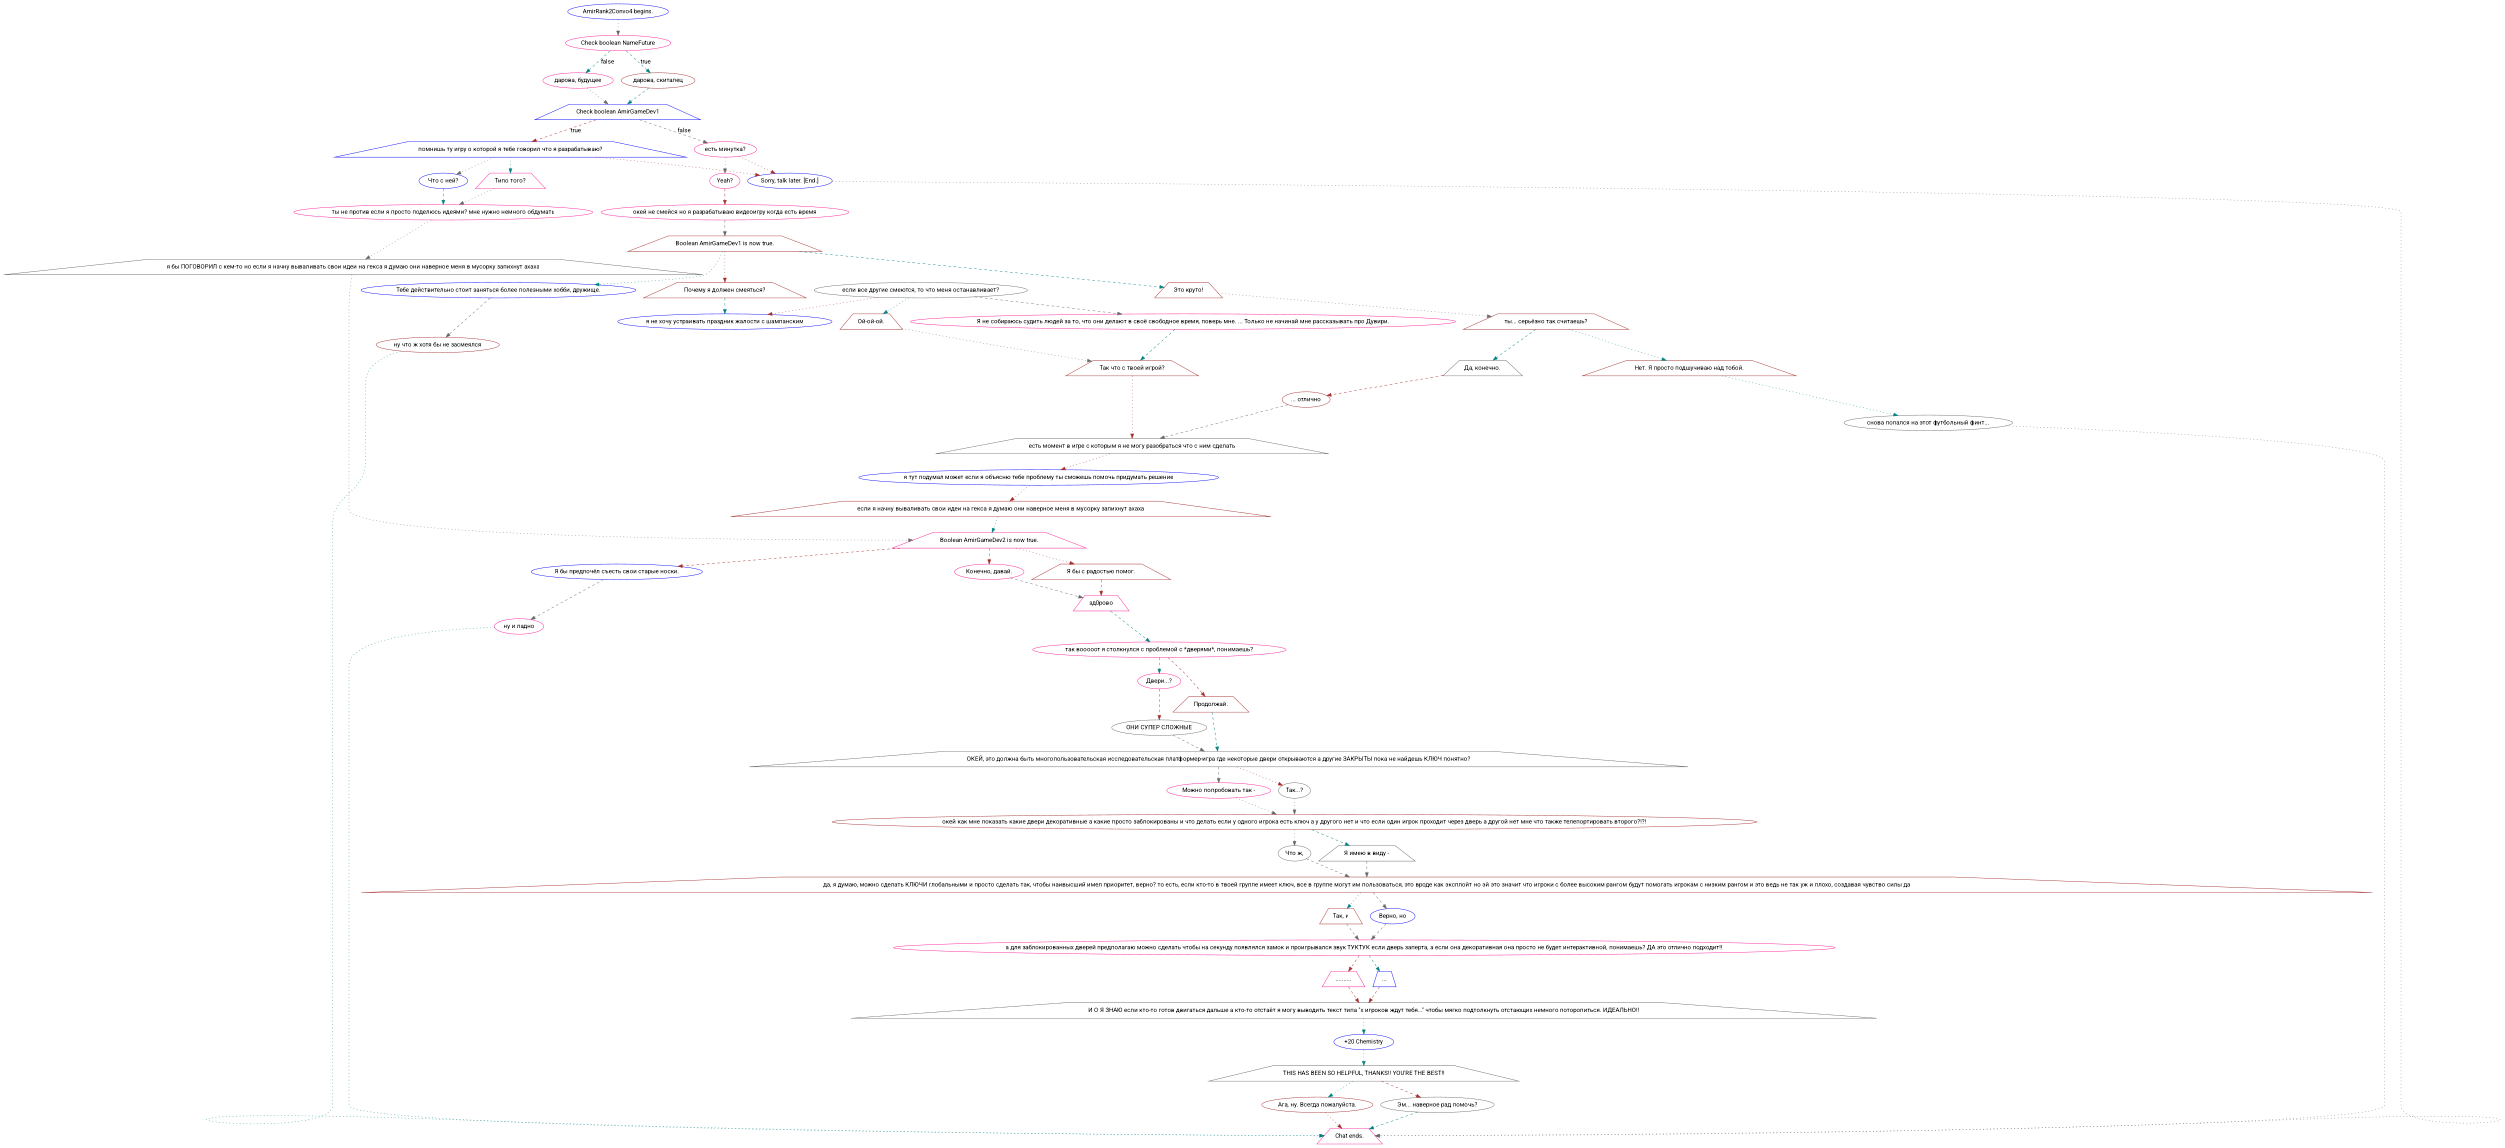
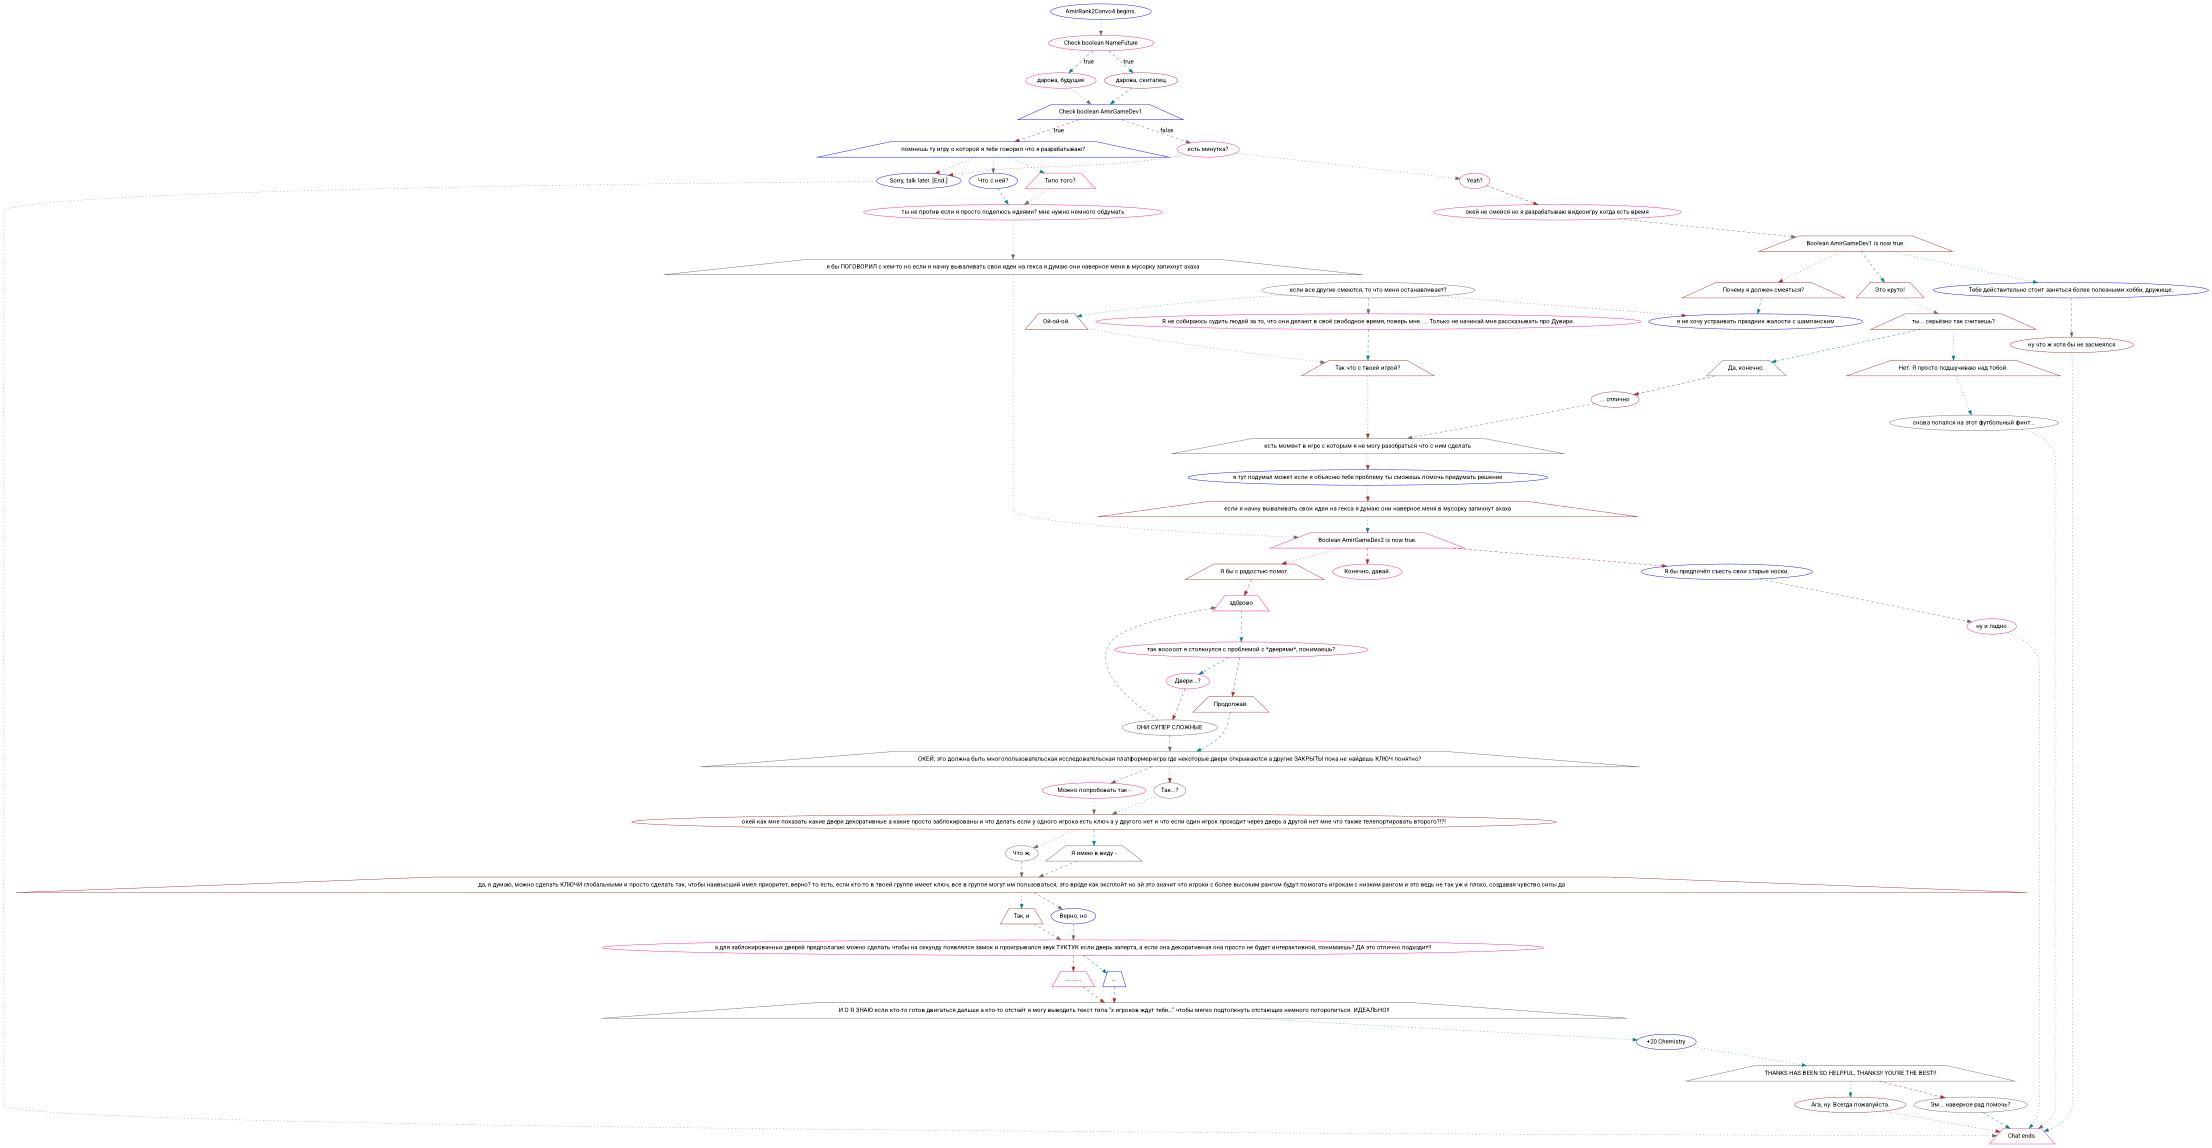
edge "Check boolean NameFuture" -> "дарова, будущее": label "false" -> "true"
edge "Конечно, давай." -> "зд0рово": now "ОНИ СУПЕР СЛОЖНЫЕ" -> "зд0рово"
node "THIS HAS BEEN SO HELPFUL, THANKS!! YOU'RE THE BEST!!": label "THIS HAS BEEN SO HELPFUL, THANKS!! YOU'RE THE BEST!!" -> "THANKS HAS BEEN SO HELPFUL, THANKS!! YOU'RE THE BEST!!"
